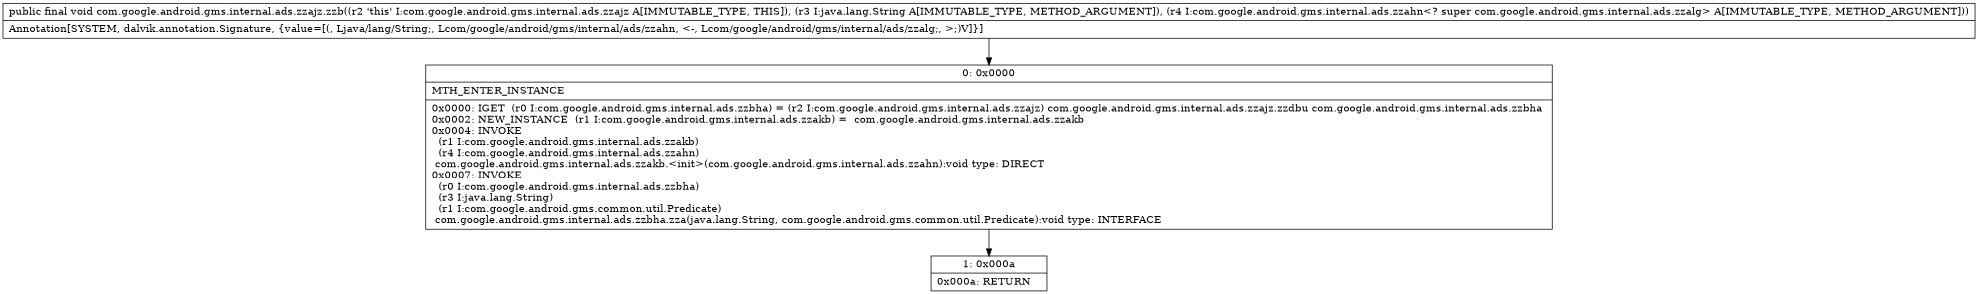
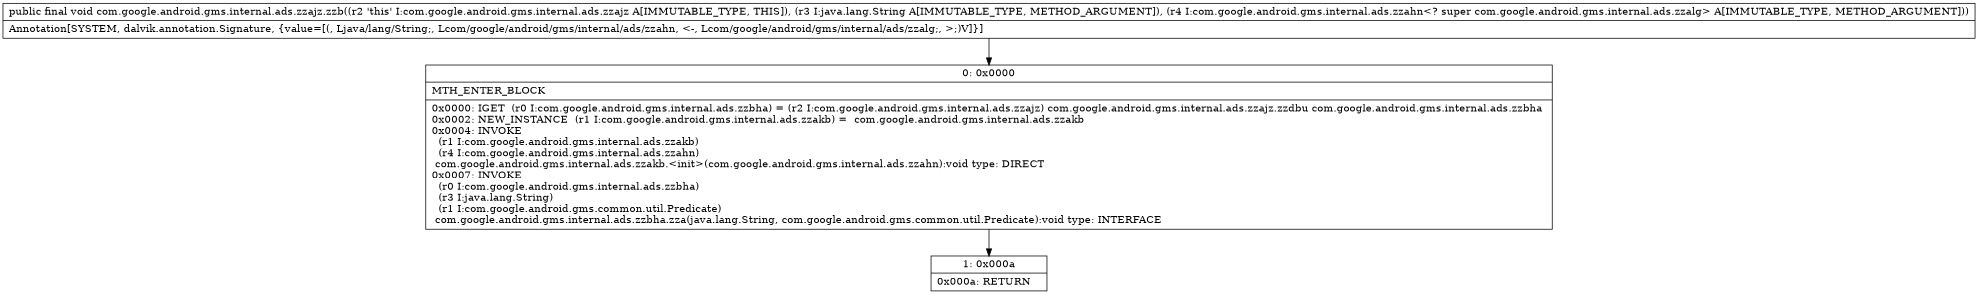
node "0: 0x0000": text "MTH_ENTER_INSTANCE" -> "MTH_ENTER_BLOCK"
